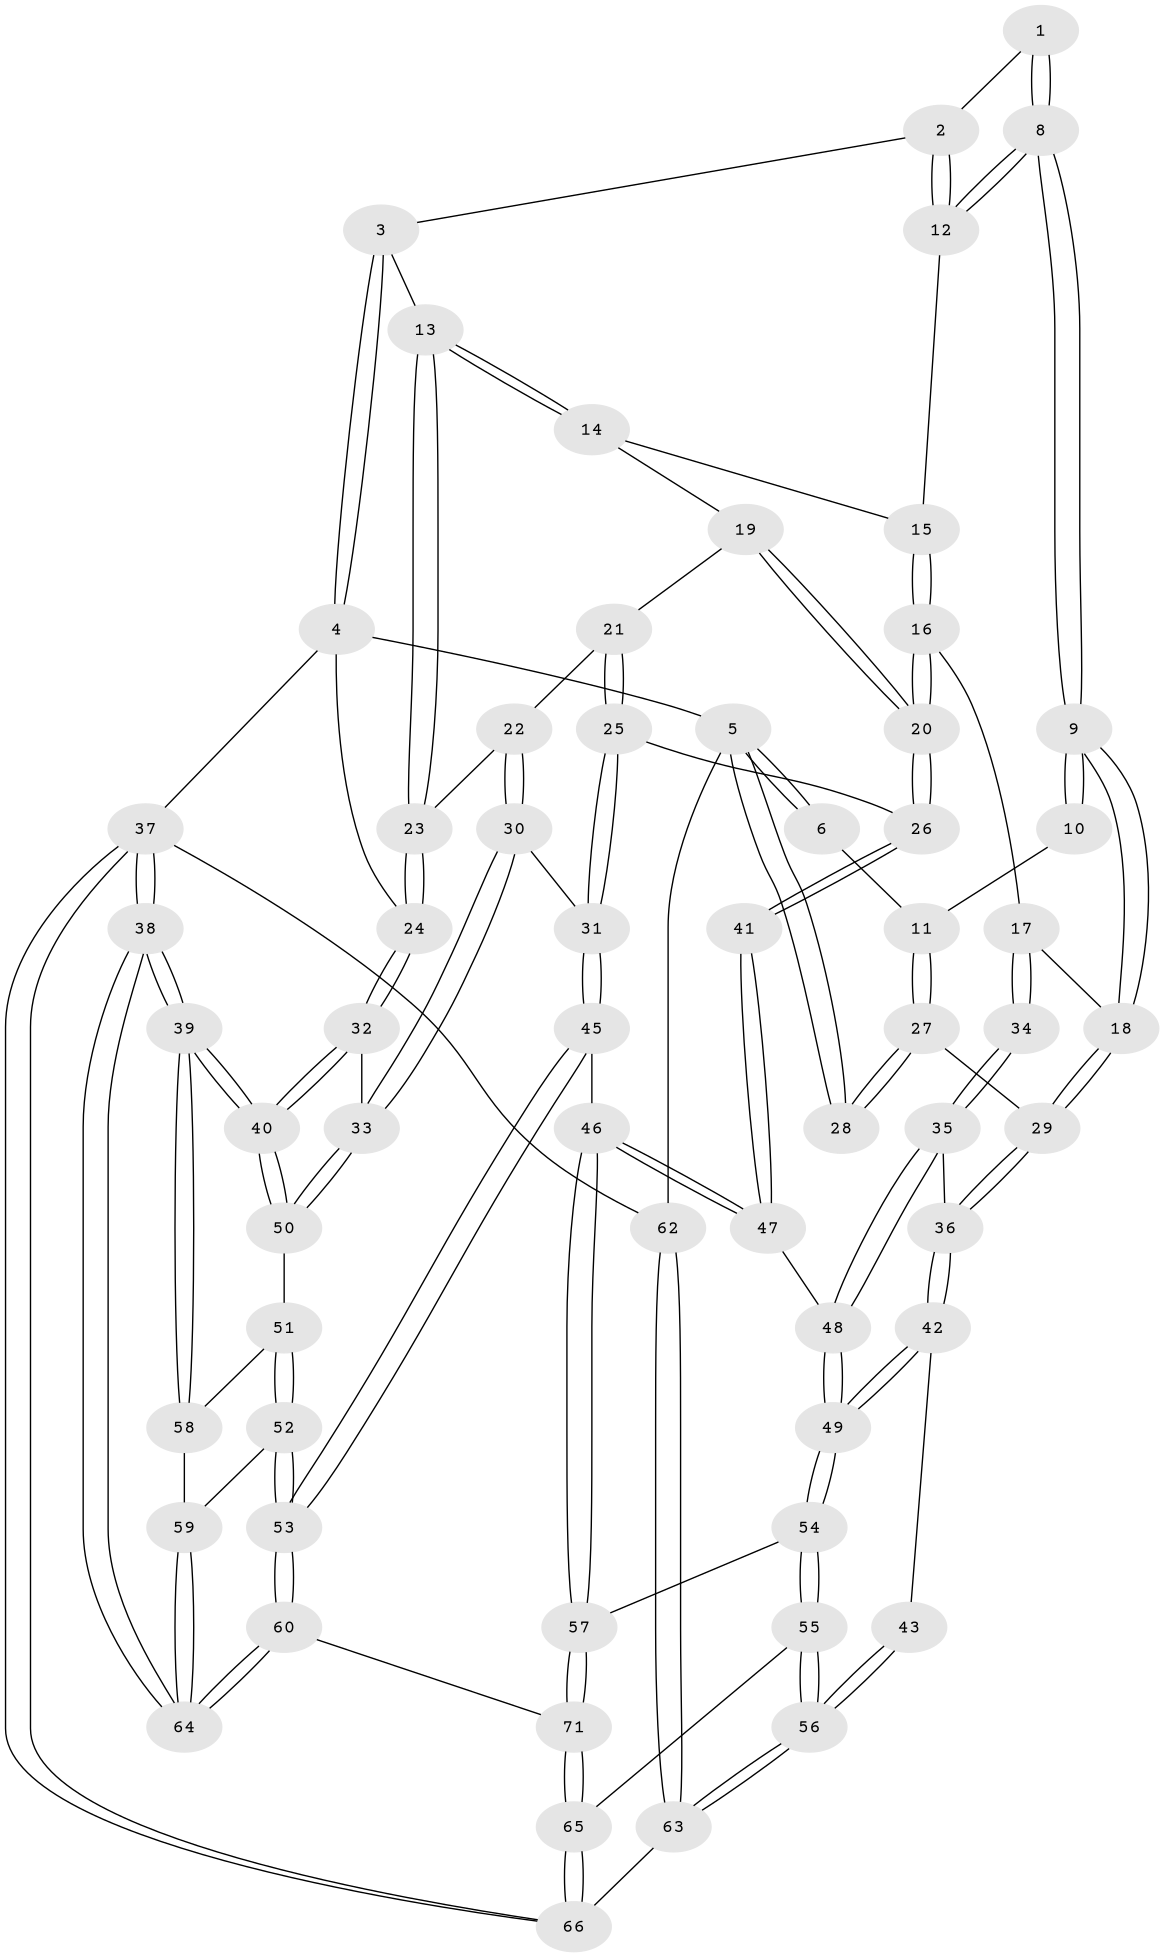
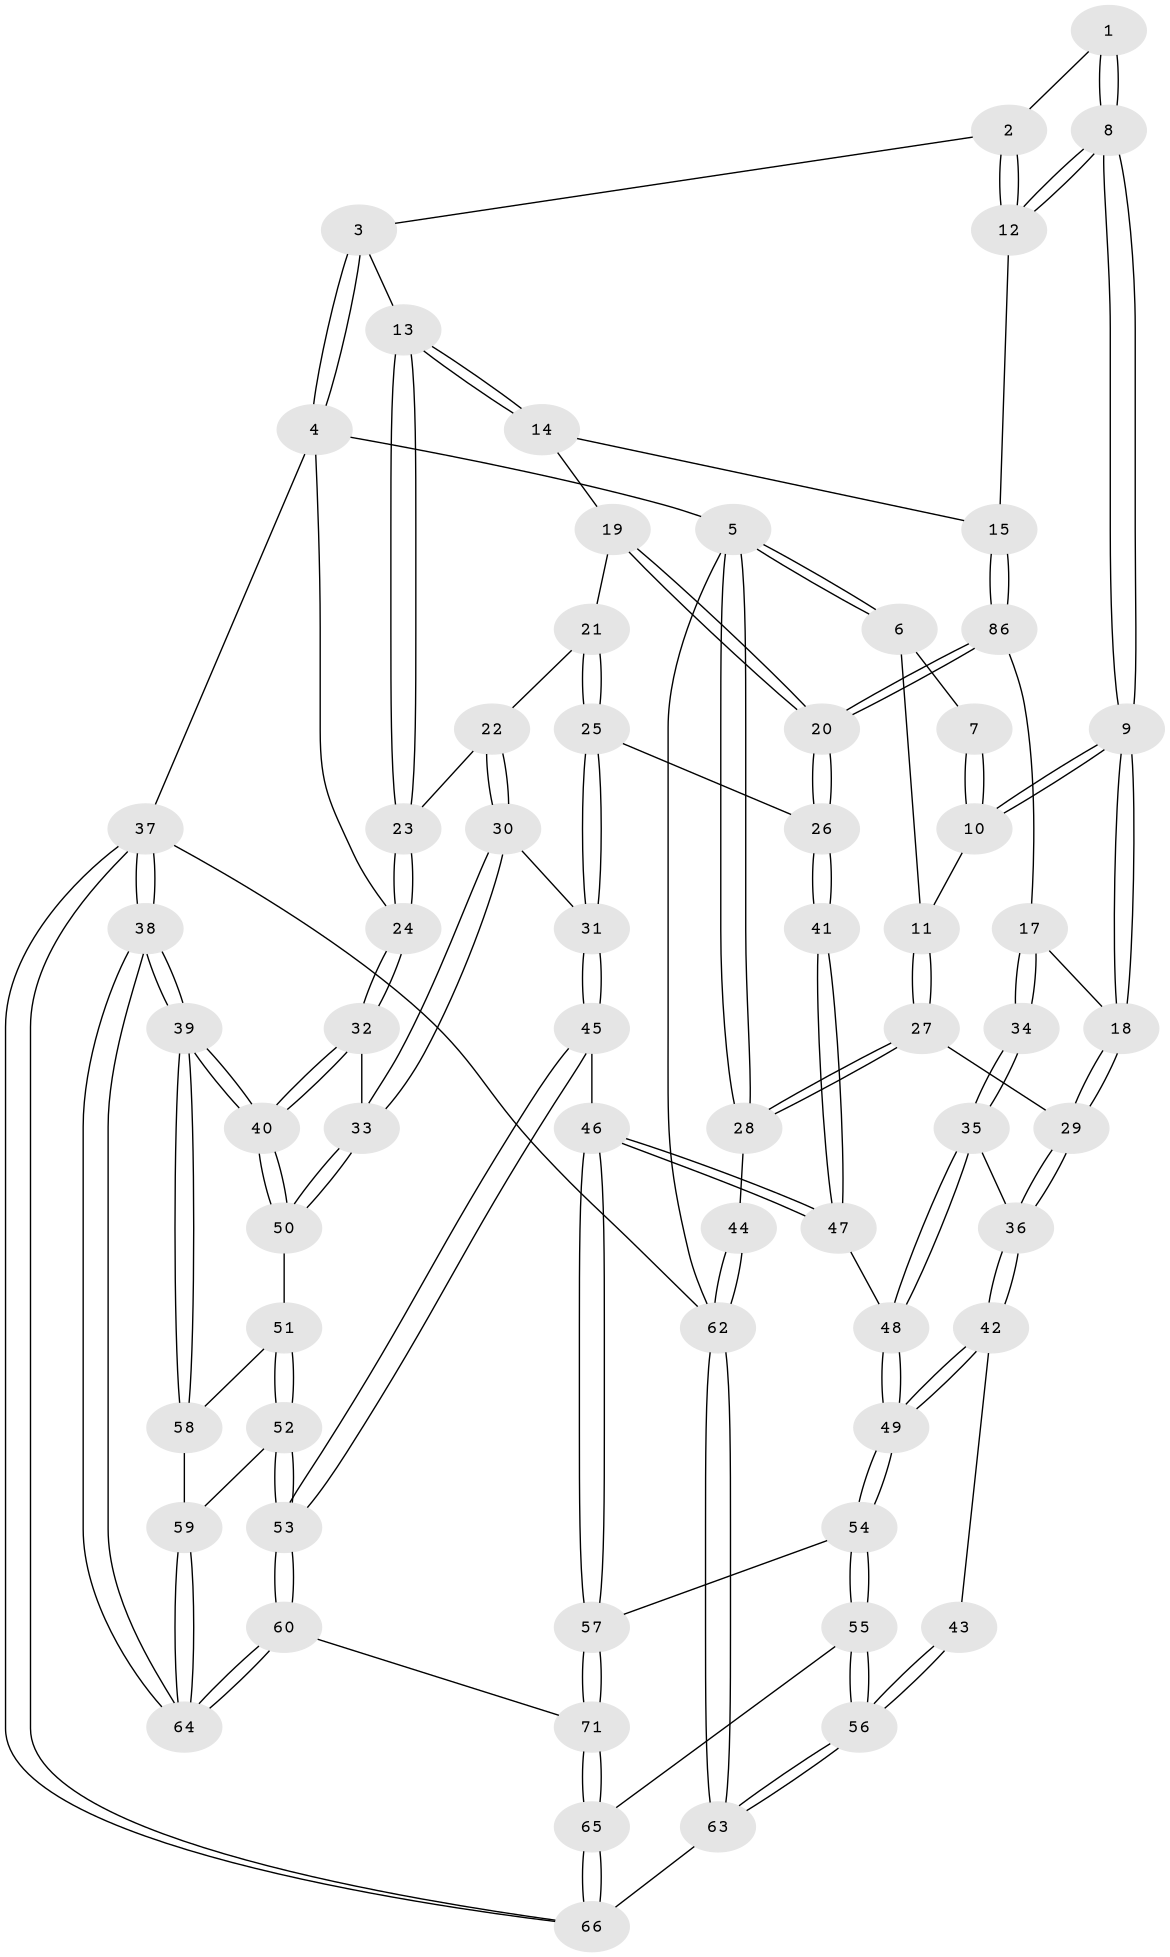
node "16": label "16" -> "86"
node "7": added
node "44": added
